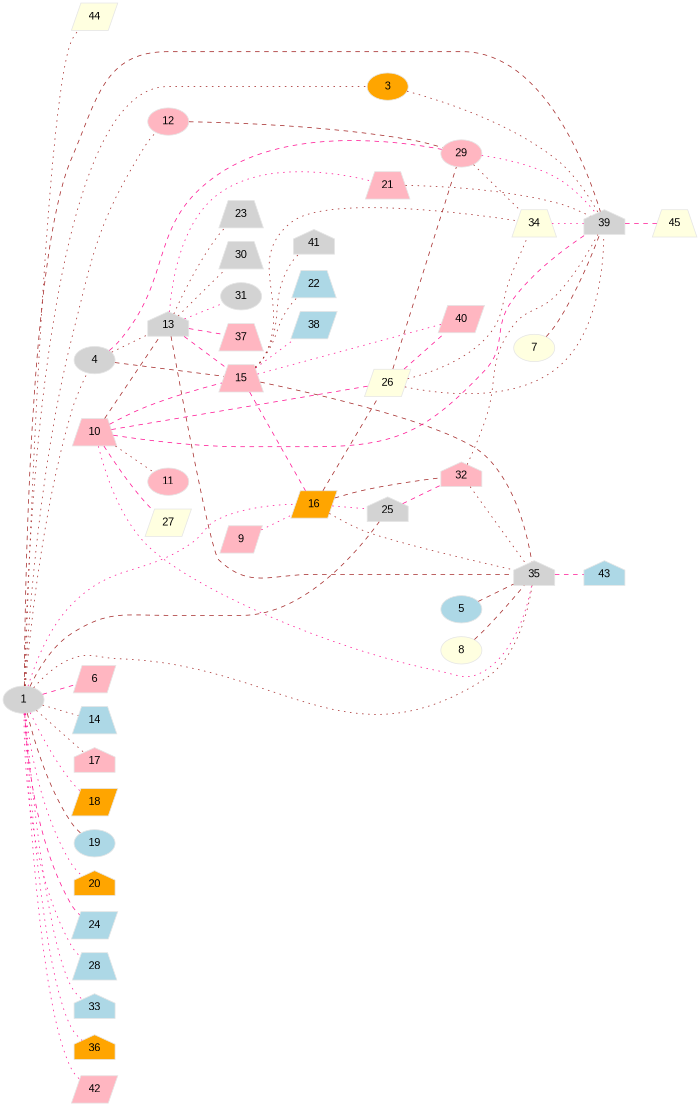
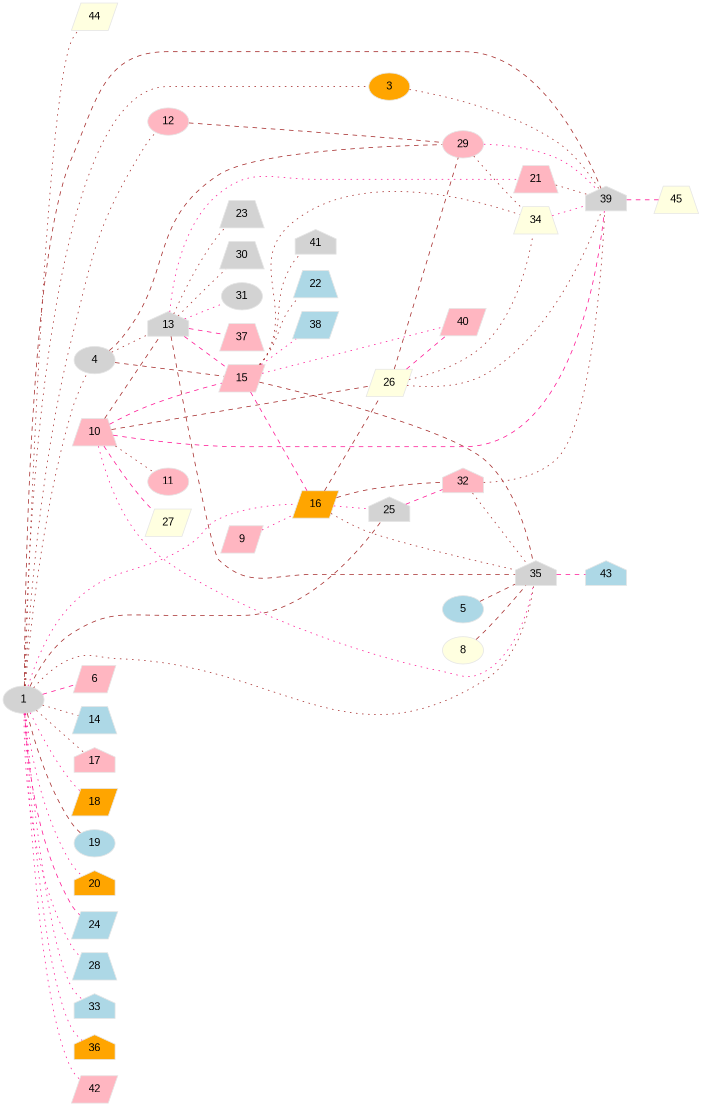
edge "29" -- "4": color deeppink -> brown
node "7": removed
node "15": shape trapezium -> parallelogram
edge "26" -- "10": color deeppink -> brown
